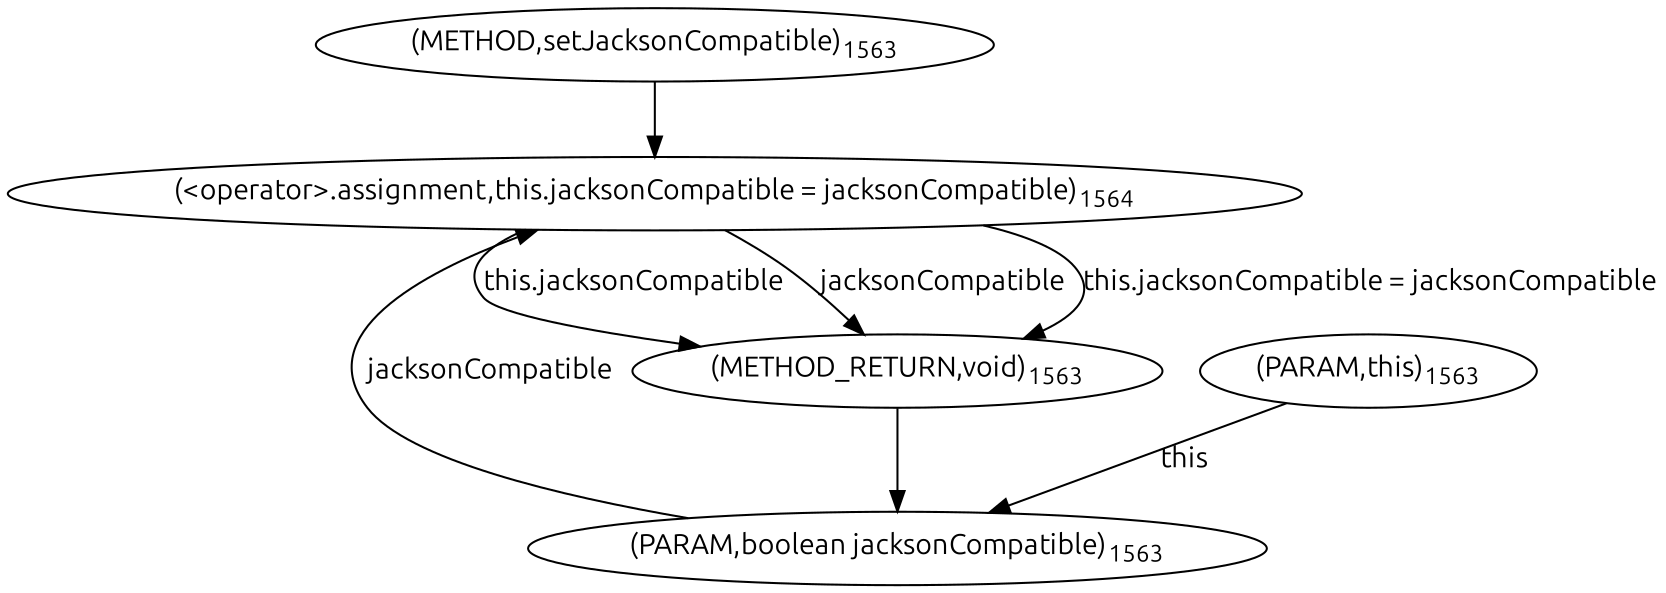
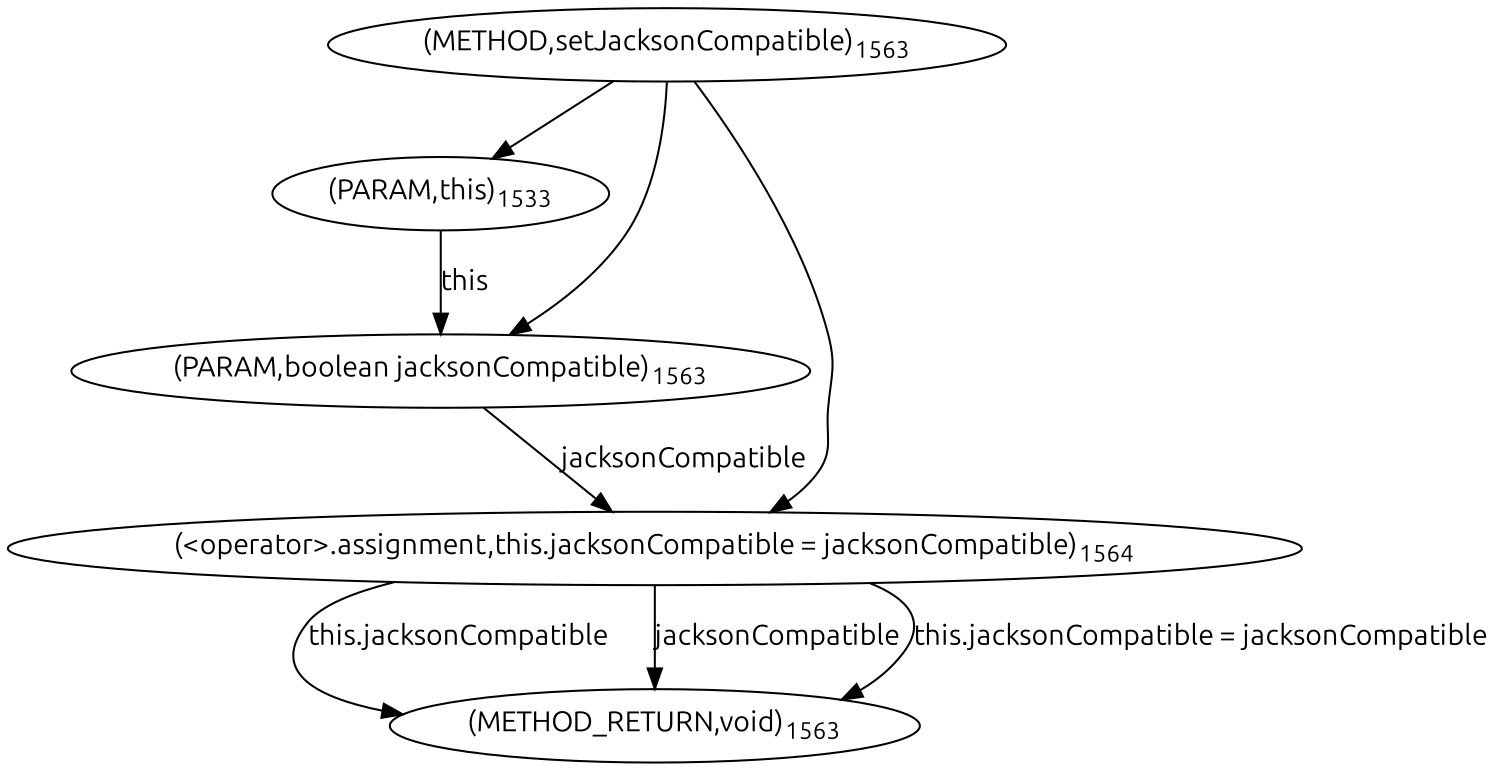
edge "(METHOD,setJacksonCompatible)" -> "(PARAM,this)": added
node "(PARAM,this)": text "1563" -> "1533"
edge "(METHOD_RETURN,void)" -> "(PARAM,boolean jacksonCompatible)": now "(METHOD,setJacksonCompatible)" -> "(PARAM,boolean jacksonCompatible)"
